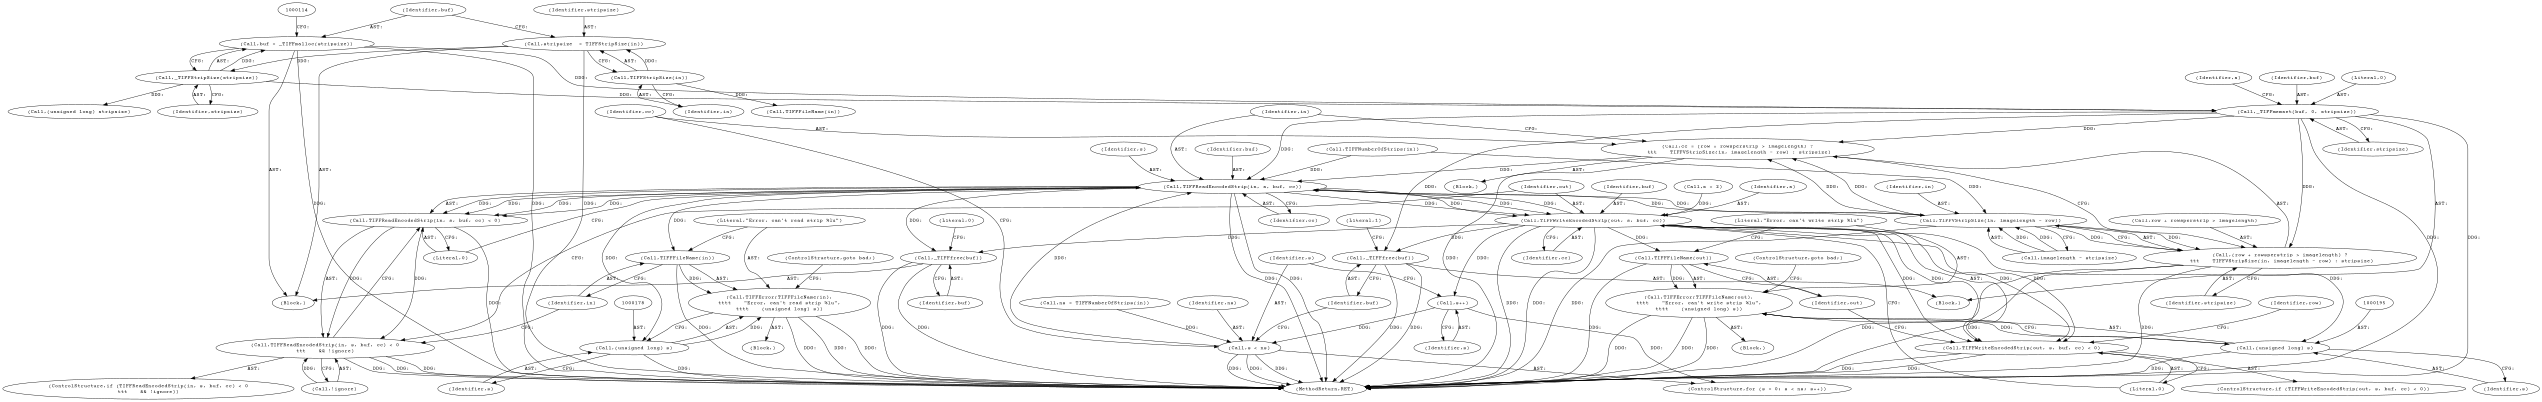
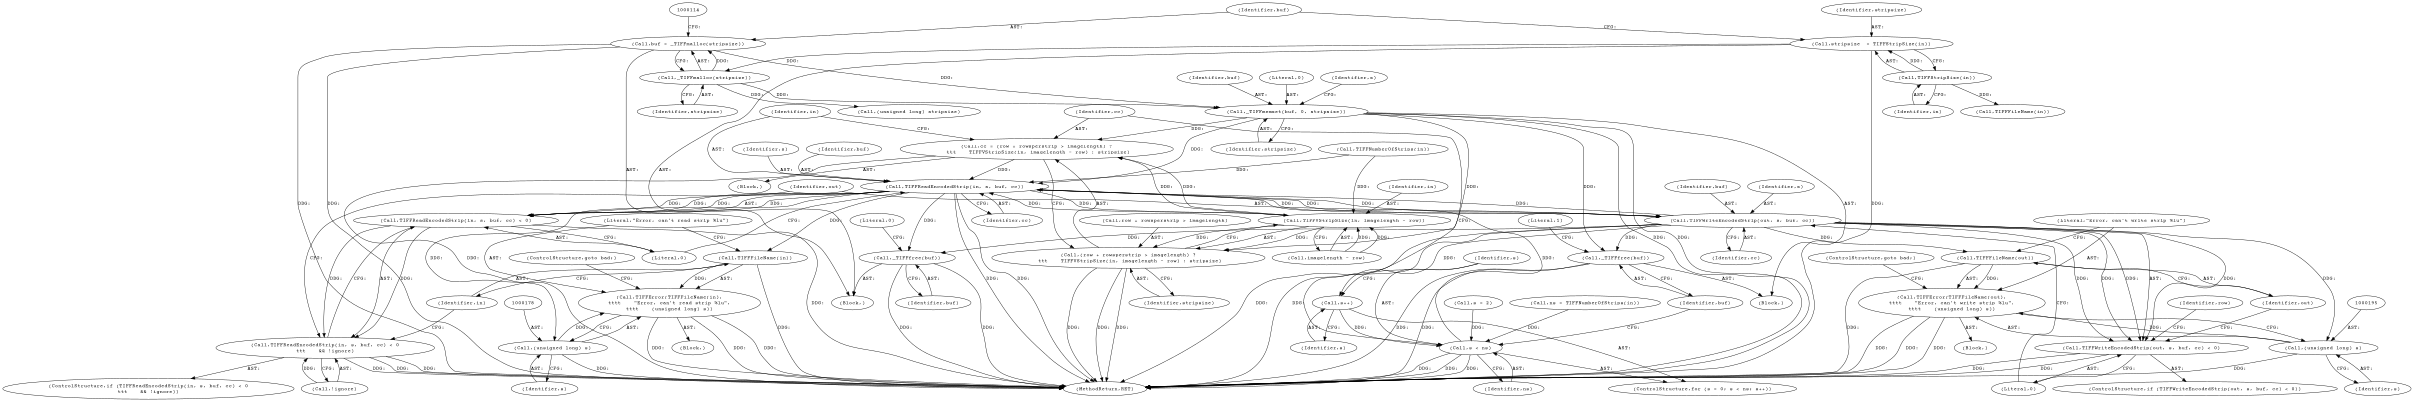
node "(Call,_TIFFStripSize(stripsize))": label "(Call,_TIFFStripSize(stripsize))" -> "(Call,_TIFFmalloc(stripsize))"
edge "(Call,s = 2)" -> "(Call,TIFFWriteEncodedStrip(out, s, buf, cc))": now "(Call,s = 2)" -> "(Call,s < ns)"
edge "(Call,TIFFVStripSize(in, imagelength - row))" -> "(MethodReturn,RET)": removed, label "DDG:"
node "(Call,imagelength - stripsize)": label "(Call,imagelength - stripsize)" -> "(Call,imagelength - row)"
edge "(Call,s++)" -> "(ControlStructure,for (s = 0; s < ns; s++))": label "DDG: " -> "AST: "
edge "(Call,s < ns)" -> "(Identifier,ns)": added, label "CFG:"
